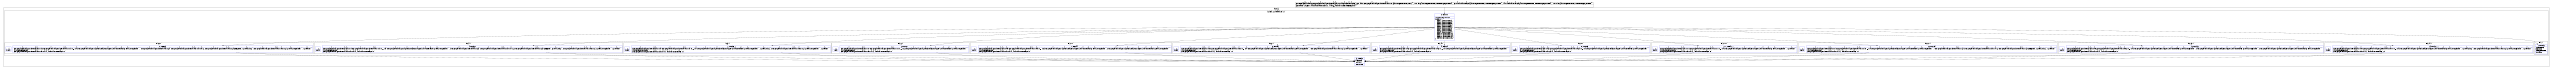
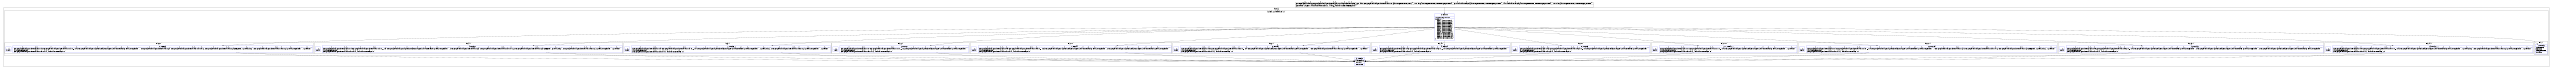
node "5: 0x005e": text "r9.dispatchTransaction()" -> "r9.writeNoException()"
node "3: 0x0030": text "METHOD" -> "SYNTHETIC"
